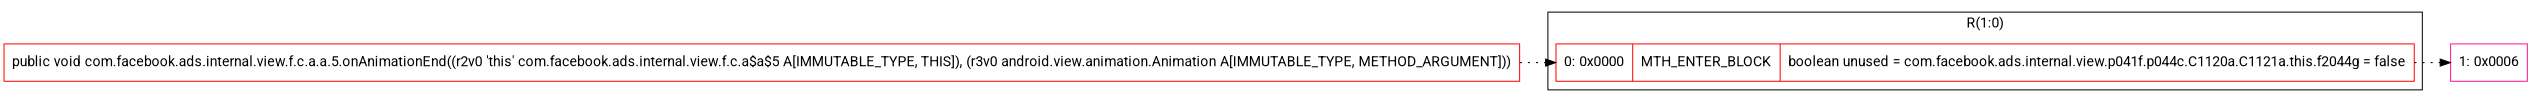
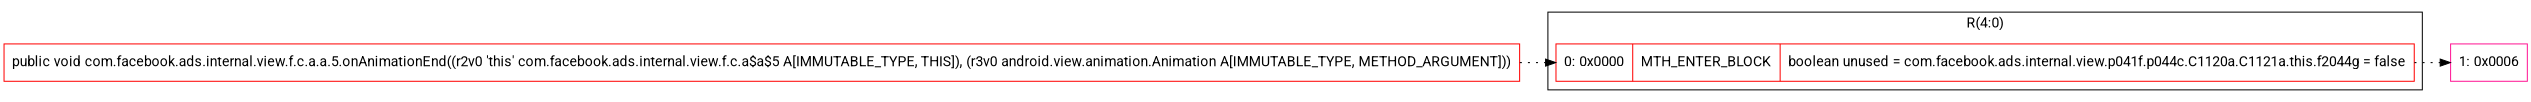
cluster "R(1:0)": label "R(1:0)" -> "R(4:0)"
